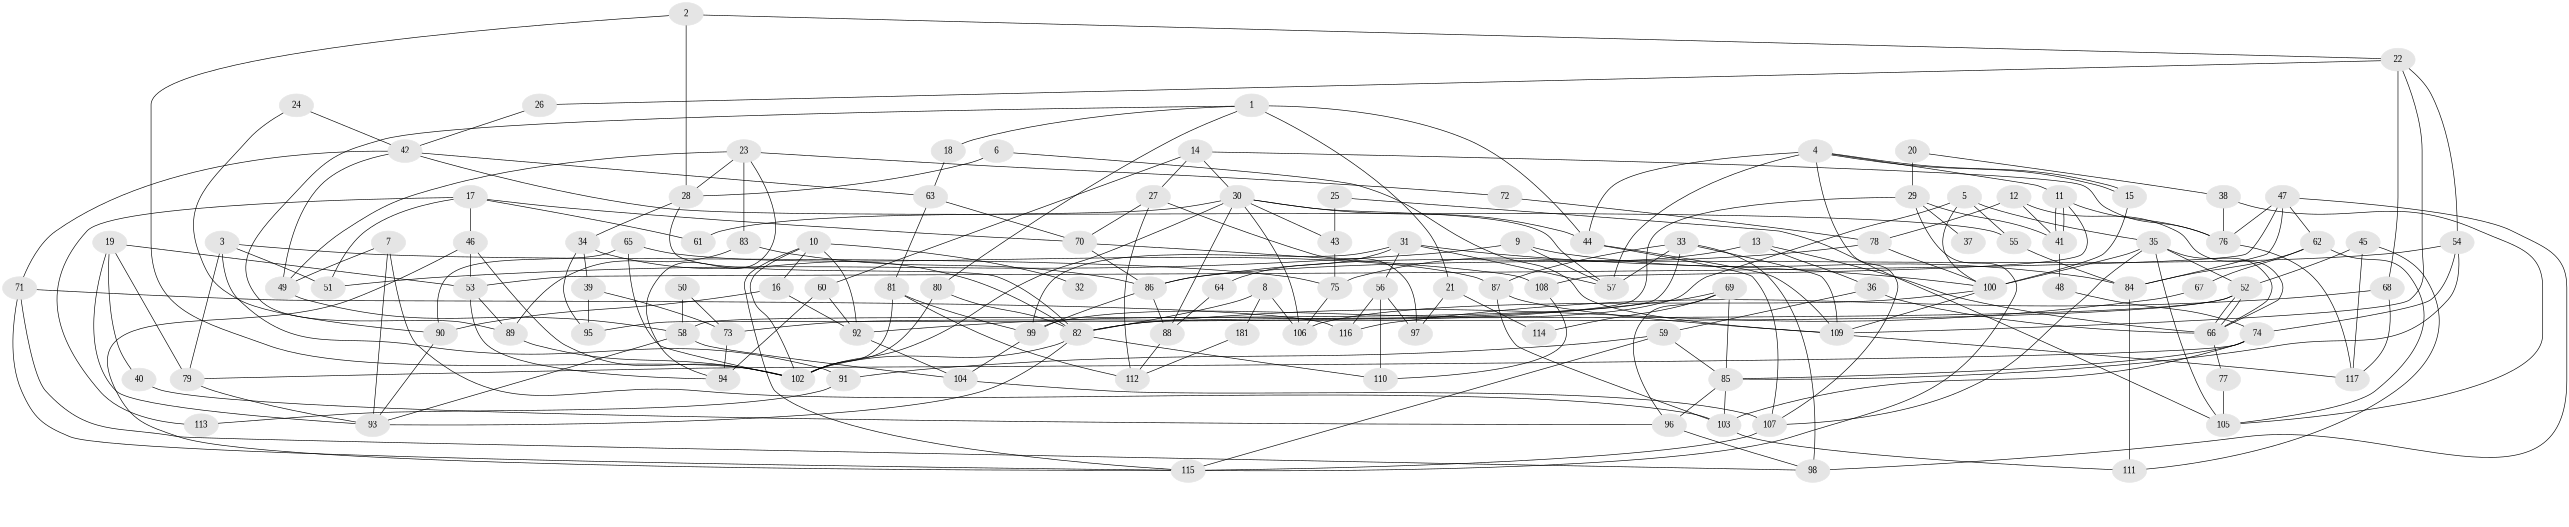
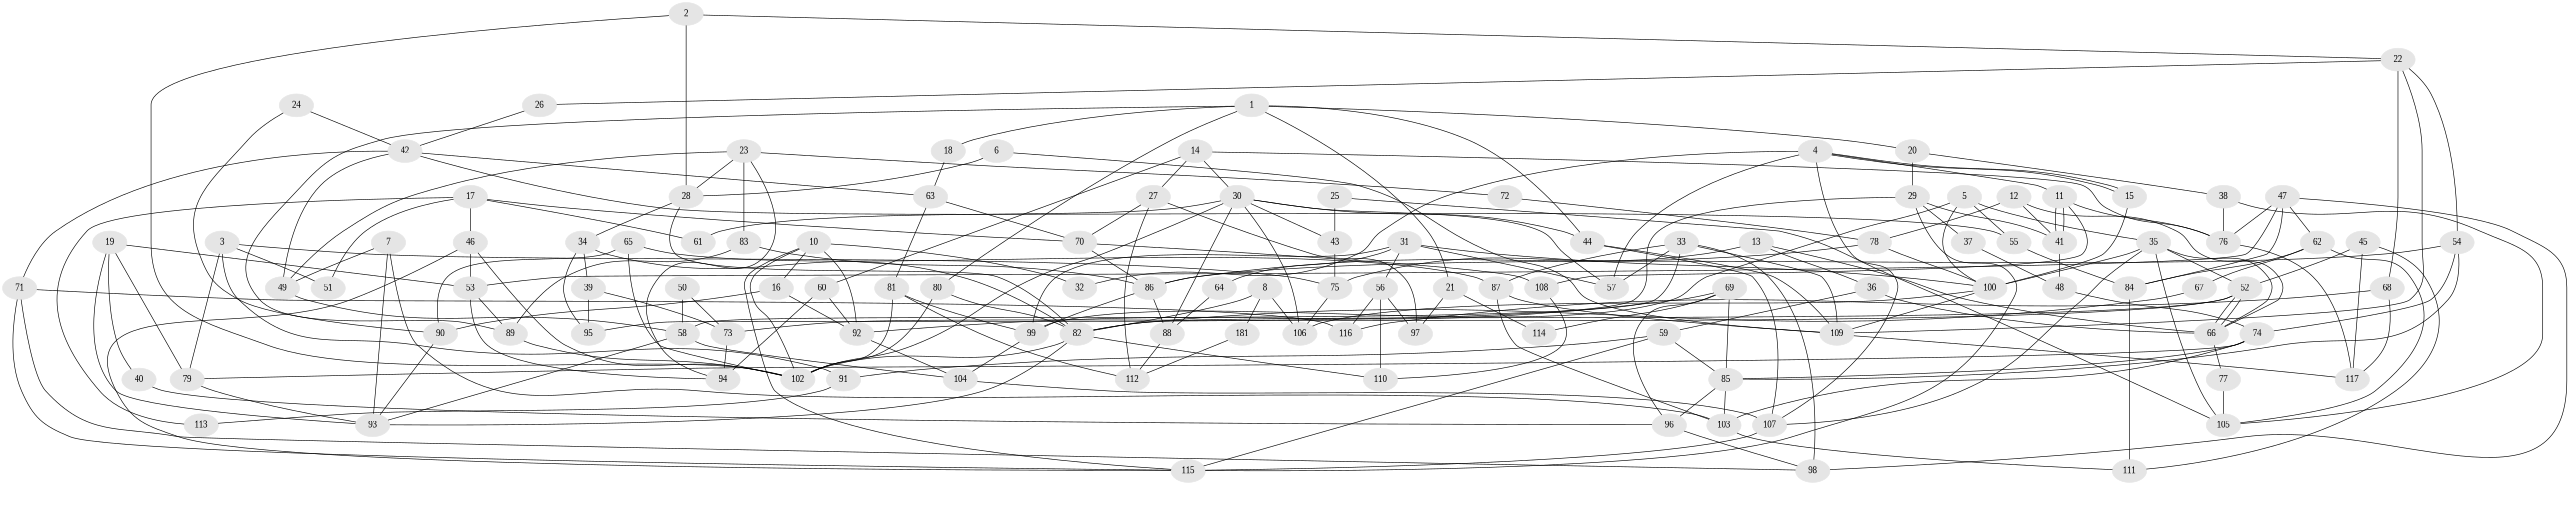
edge "1" -- "20": added
edge "4" -- "44": now "4" -- "32"
node "9": removed
edge "37" -- "48": added
